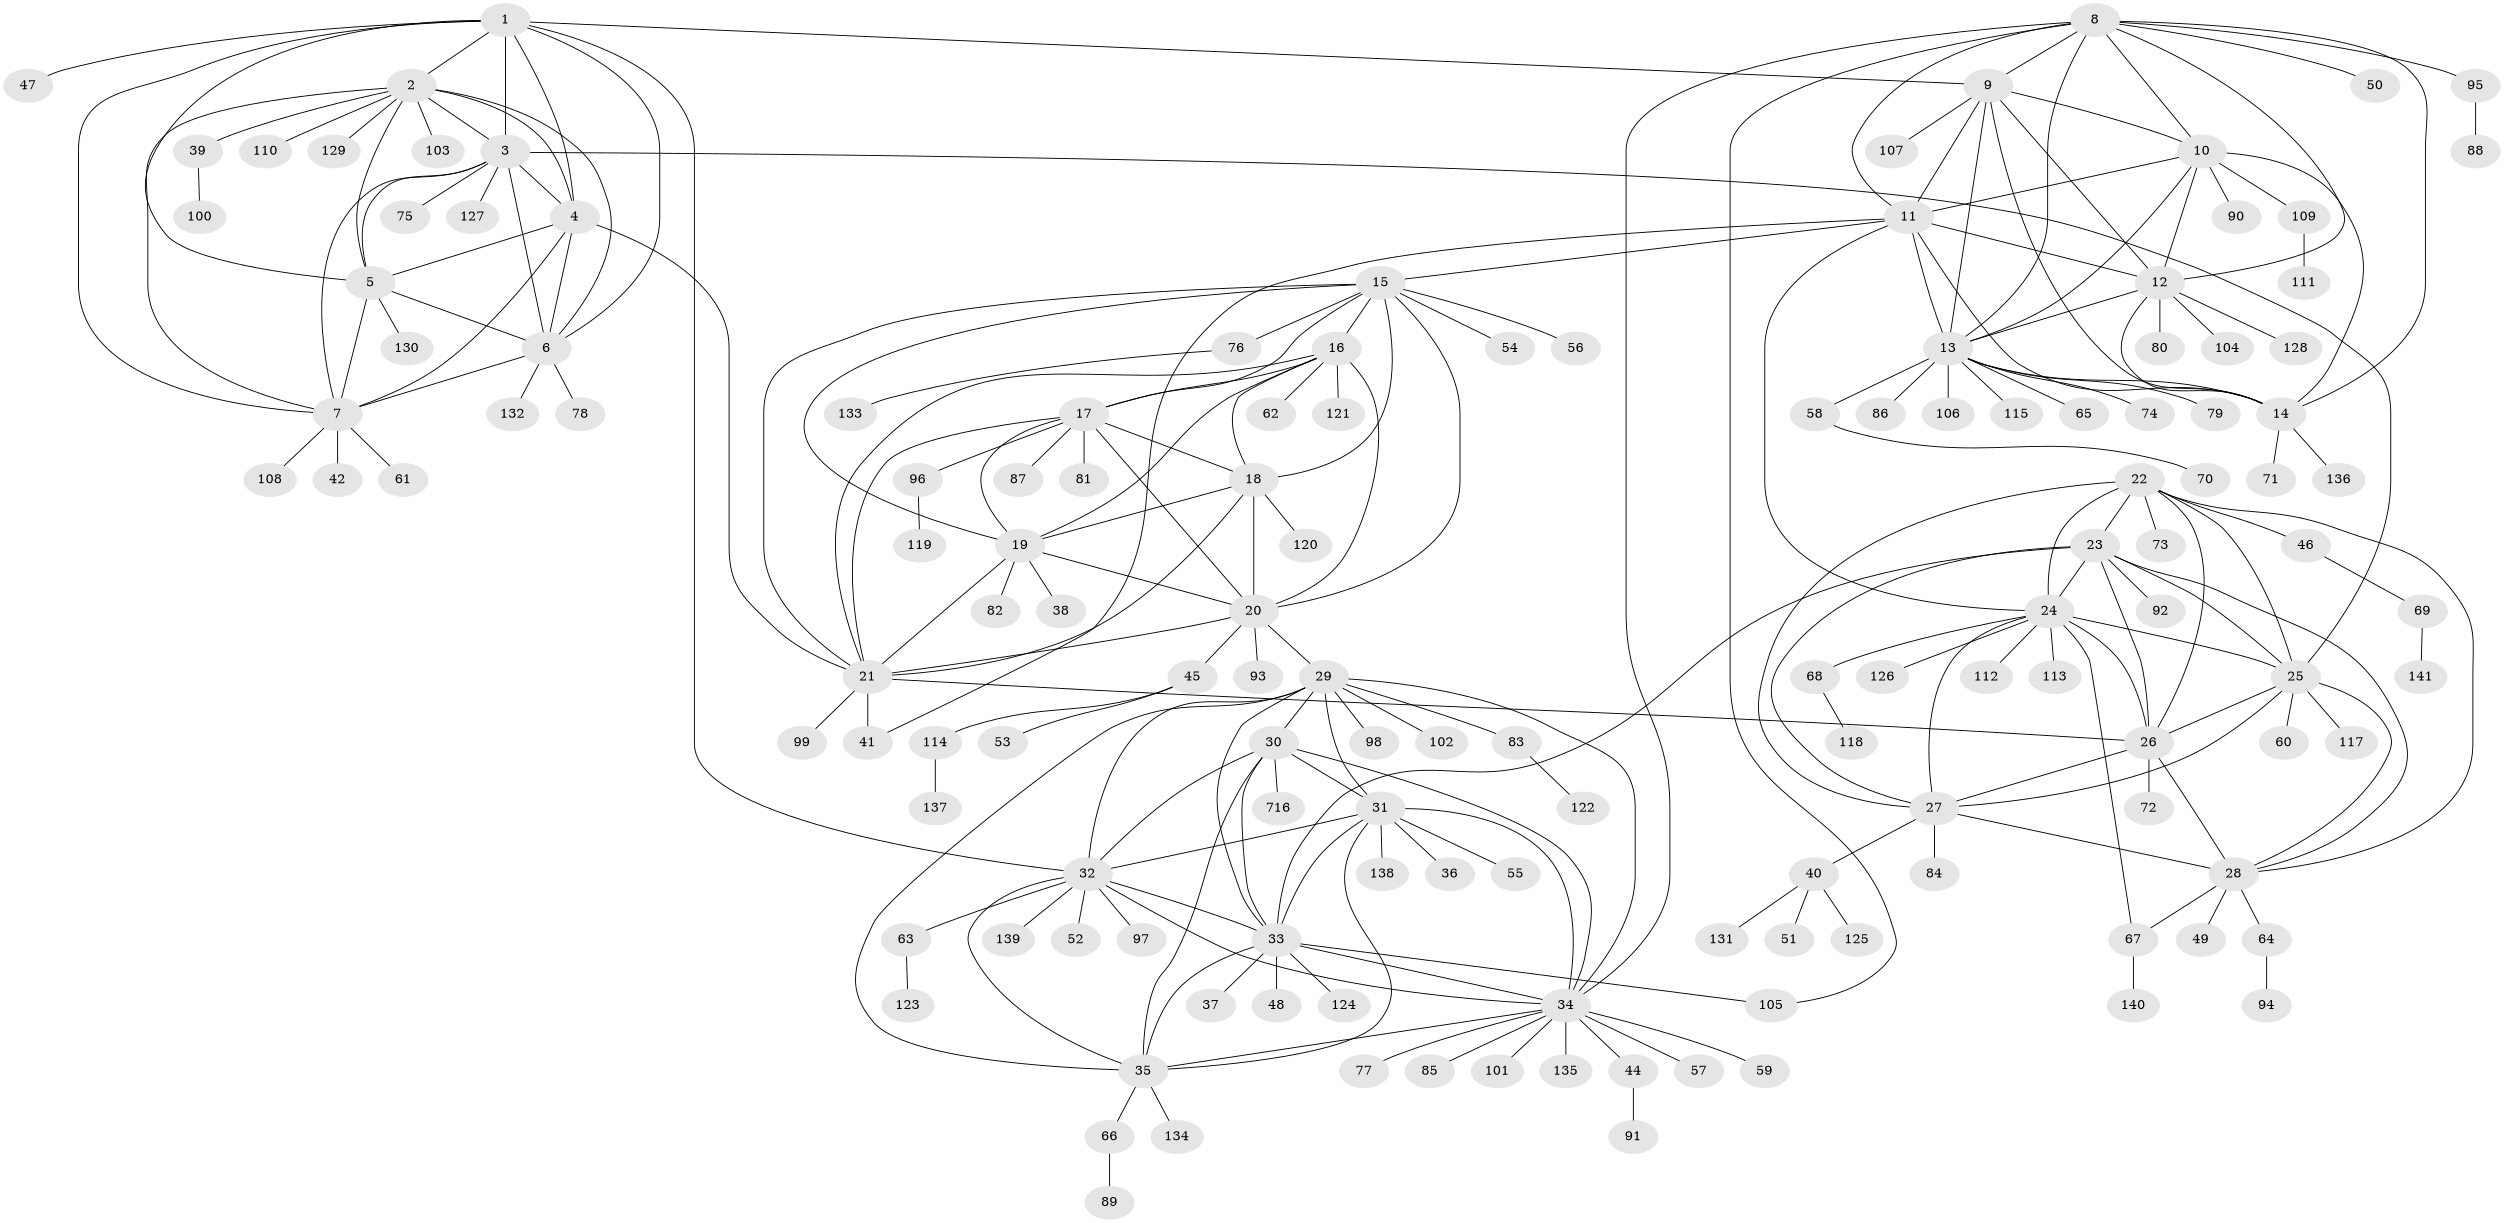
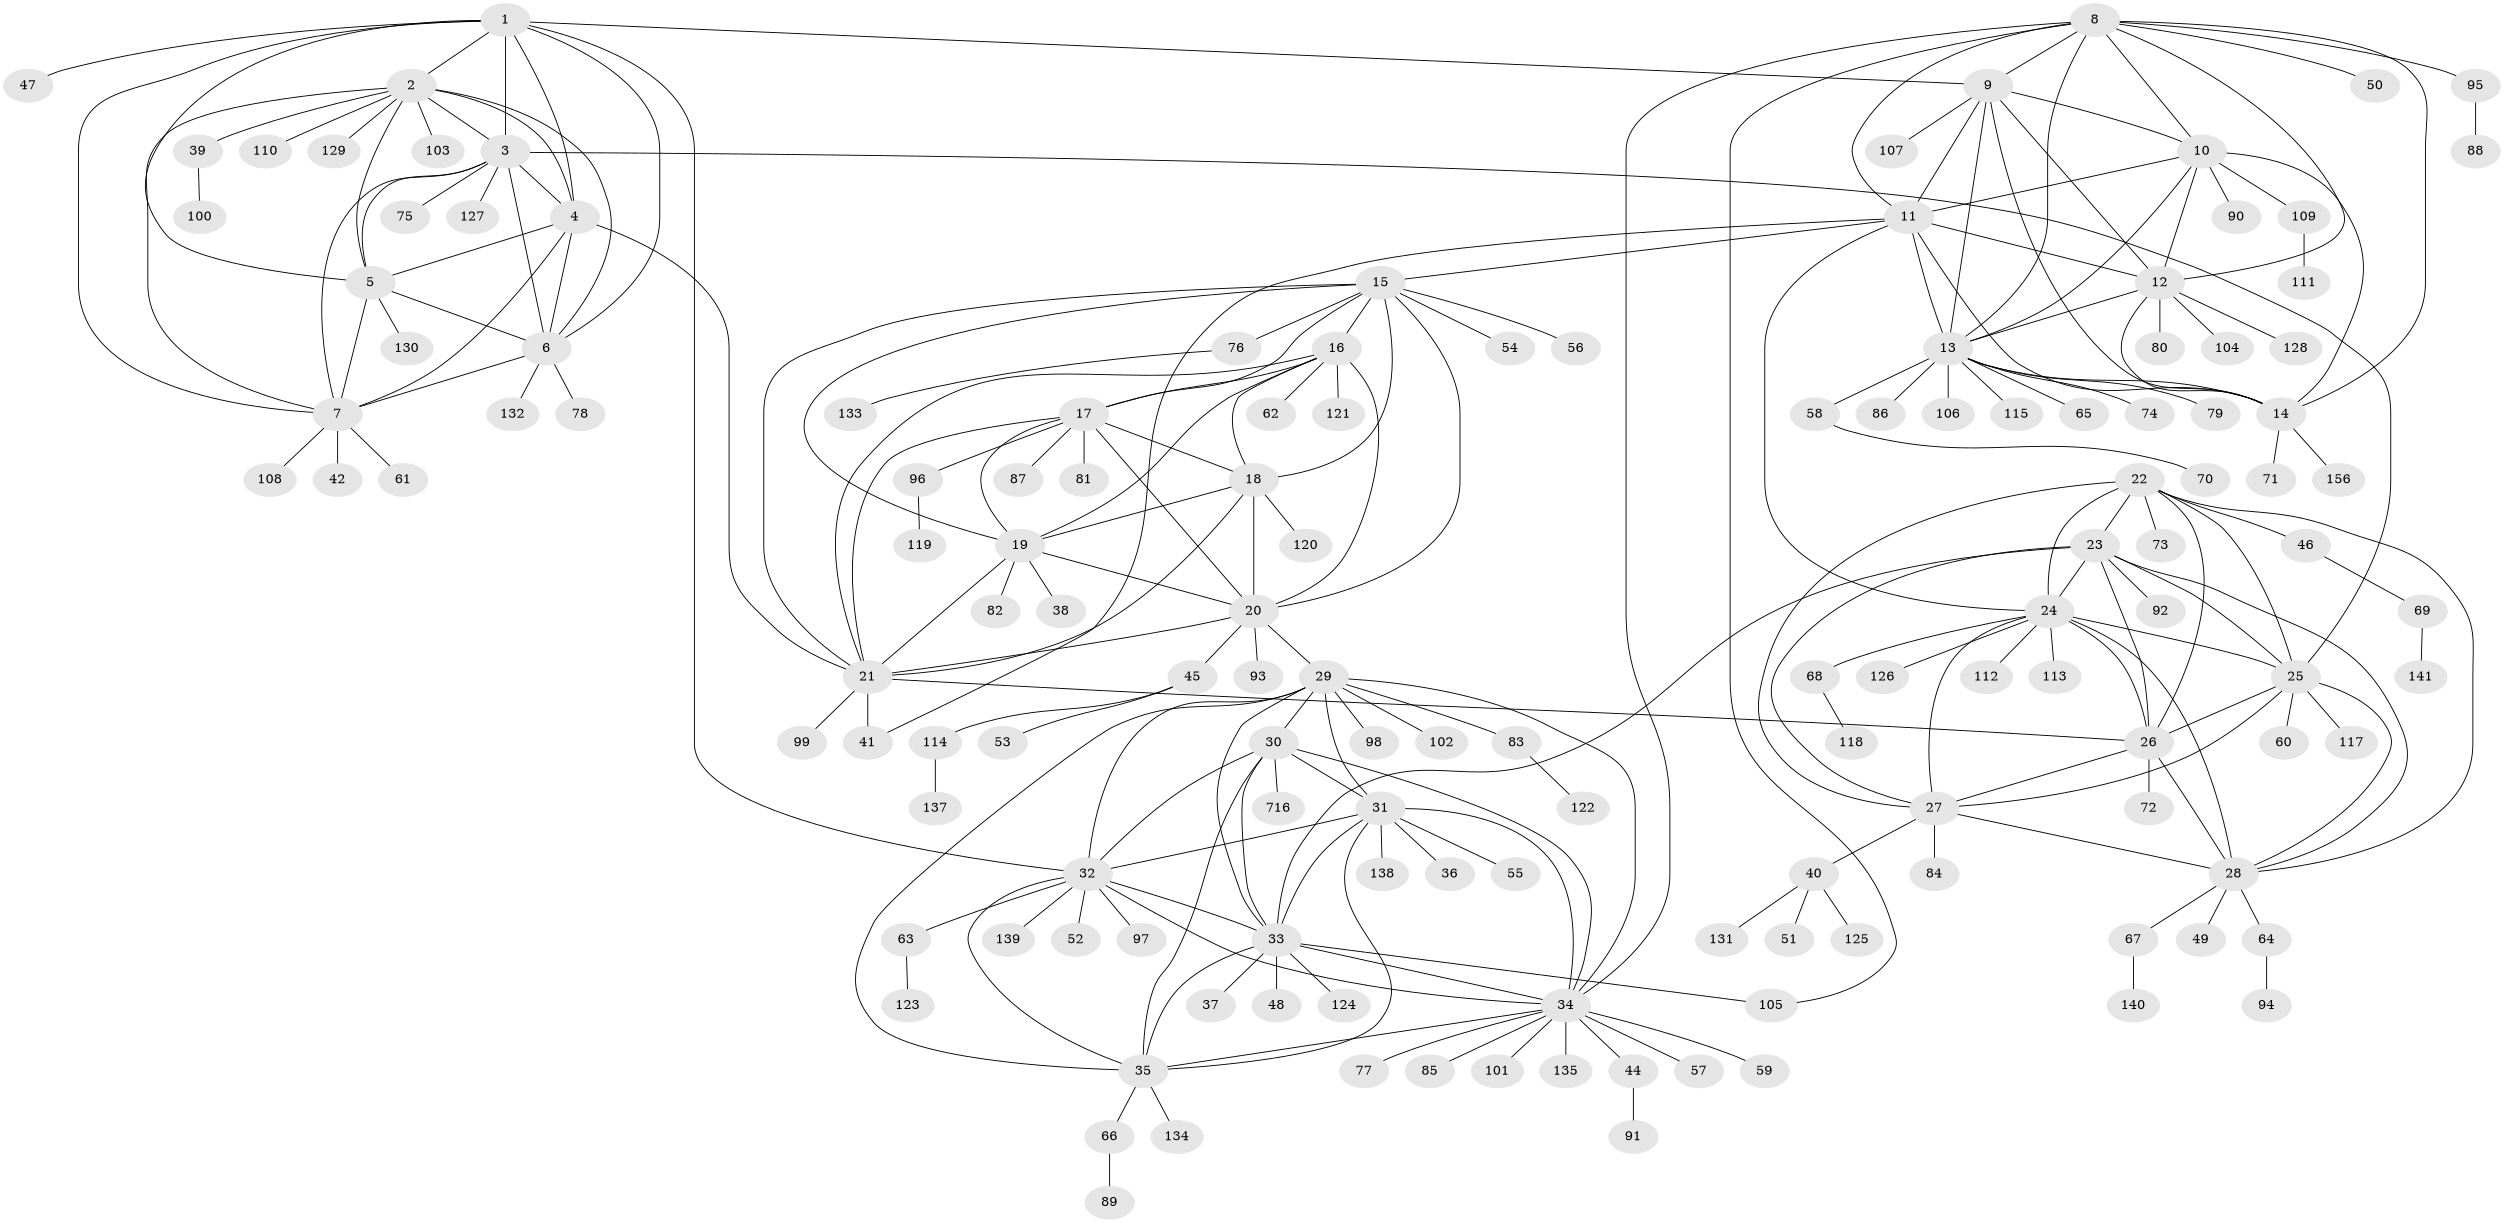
node "136": label "136" -> "156"
edge "24" -- "67": now "24" -- "28"
